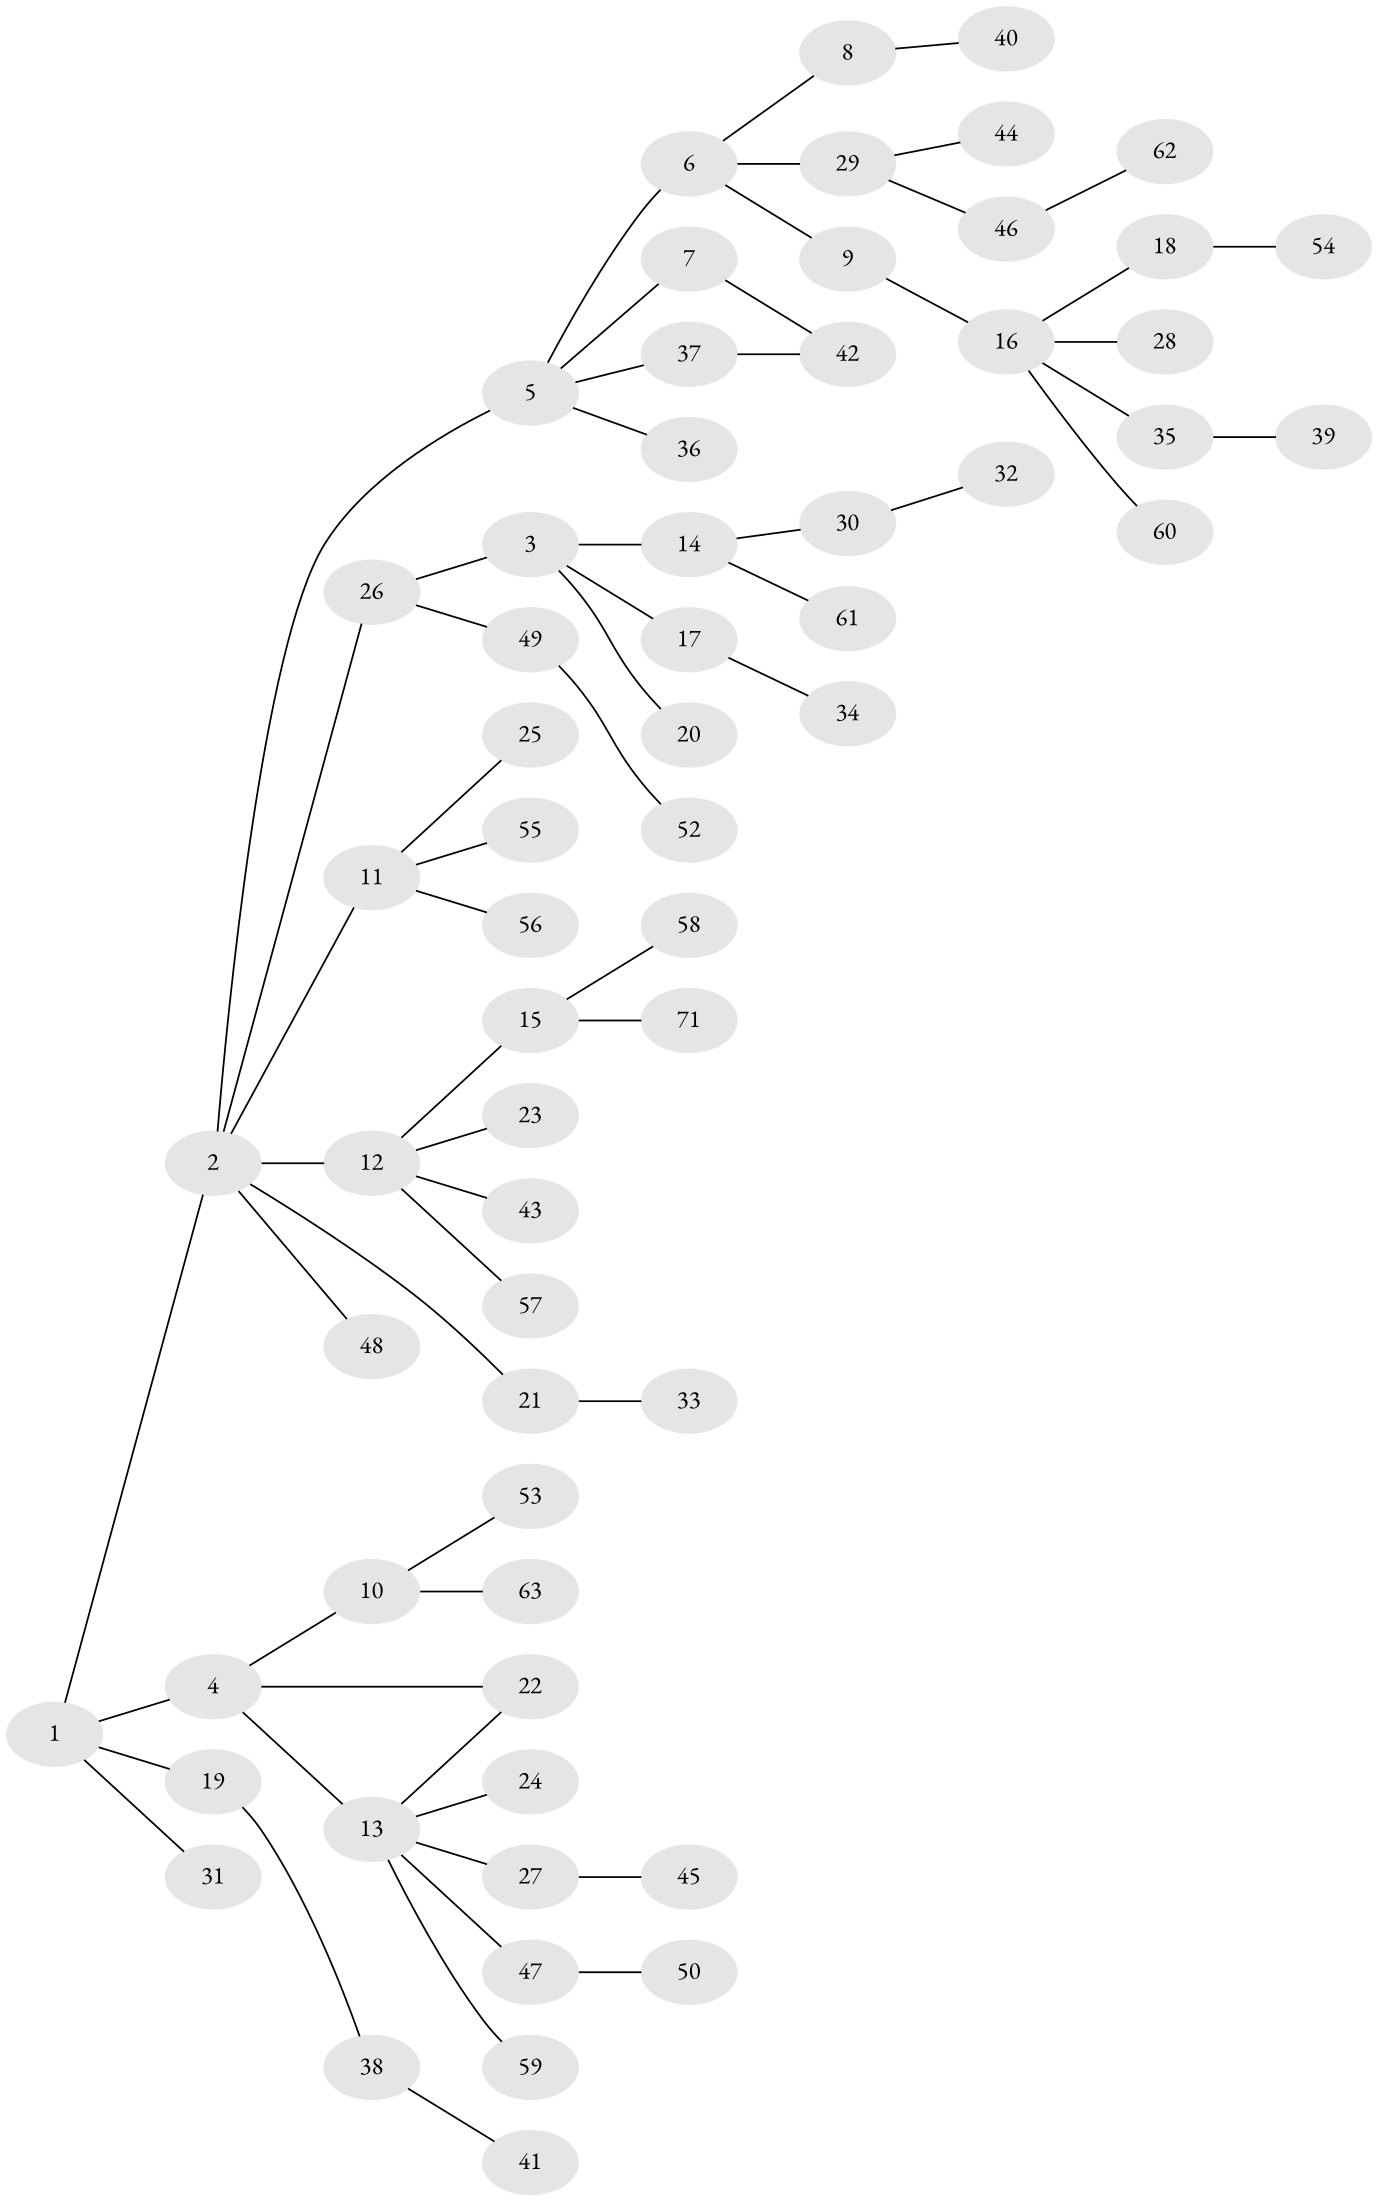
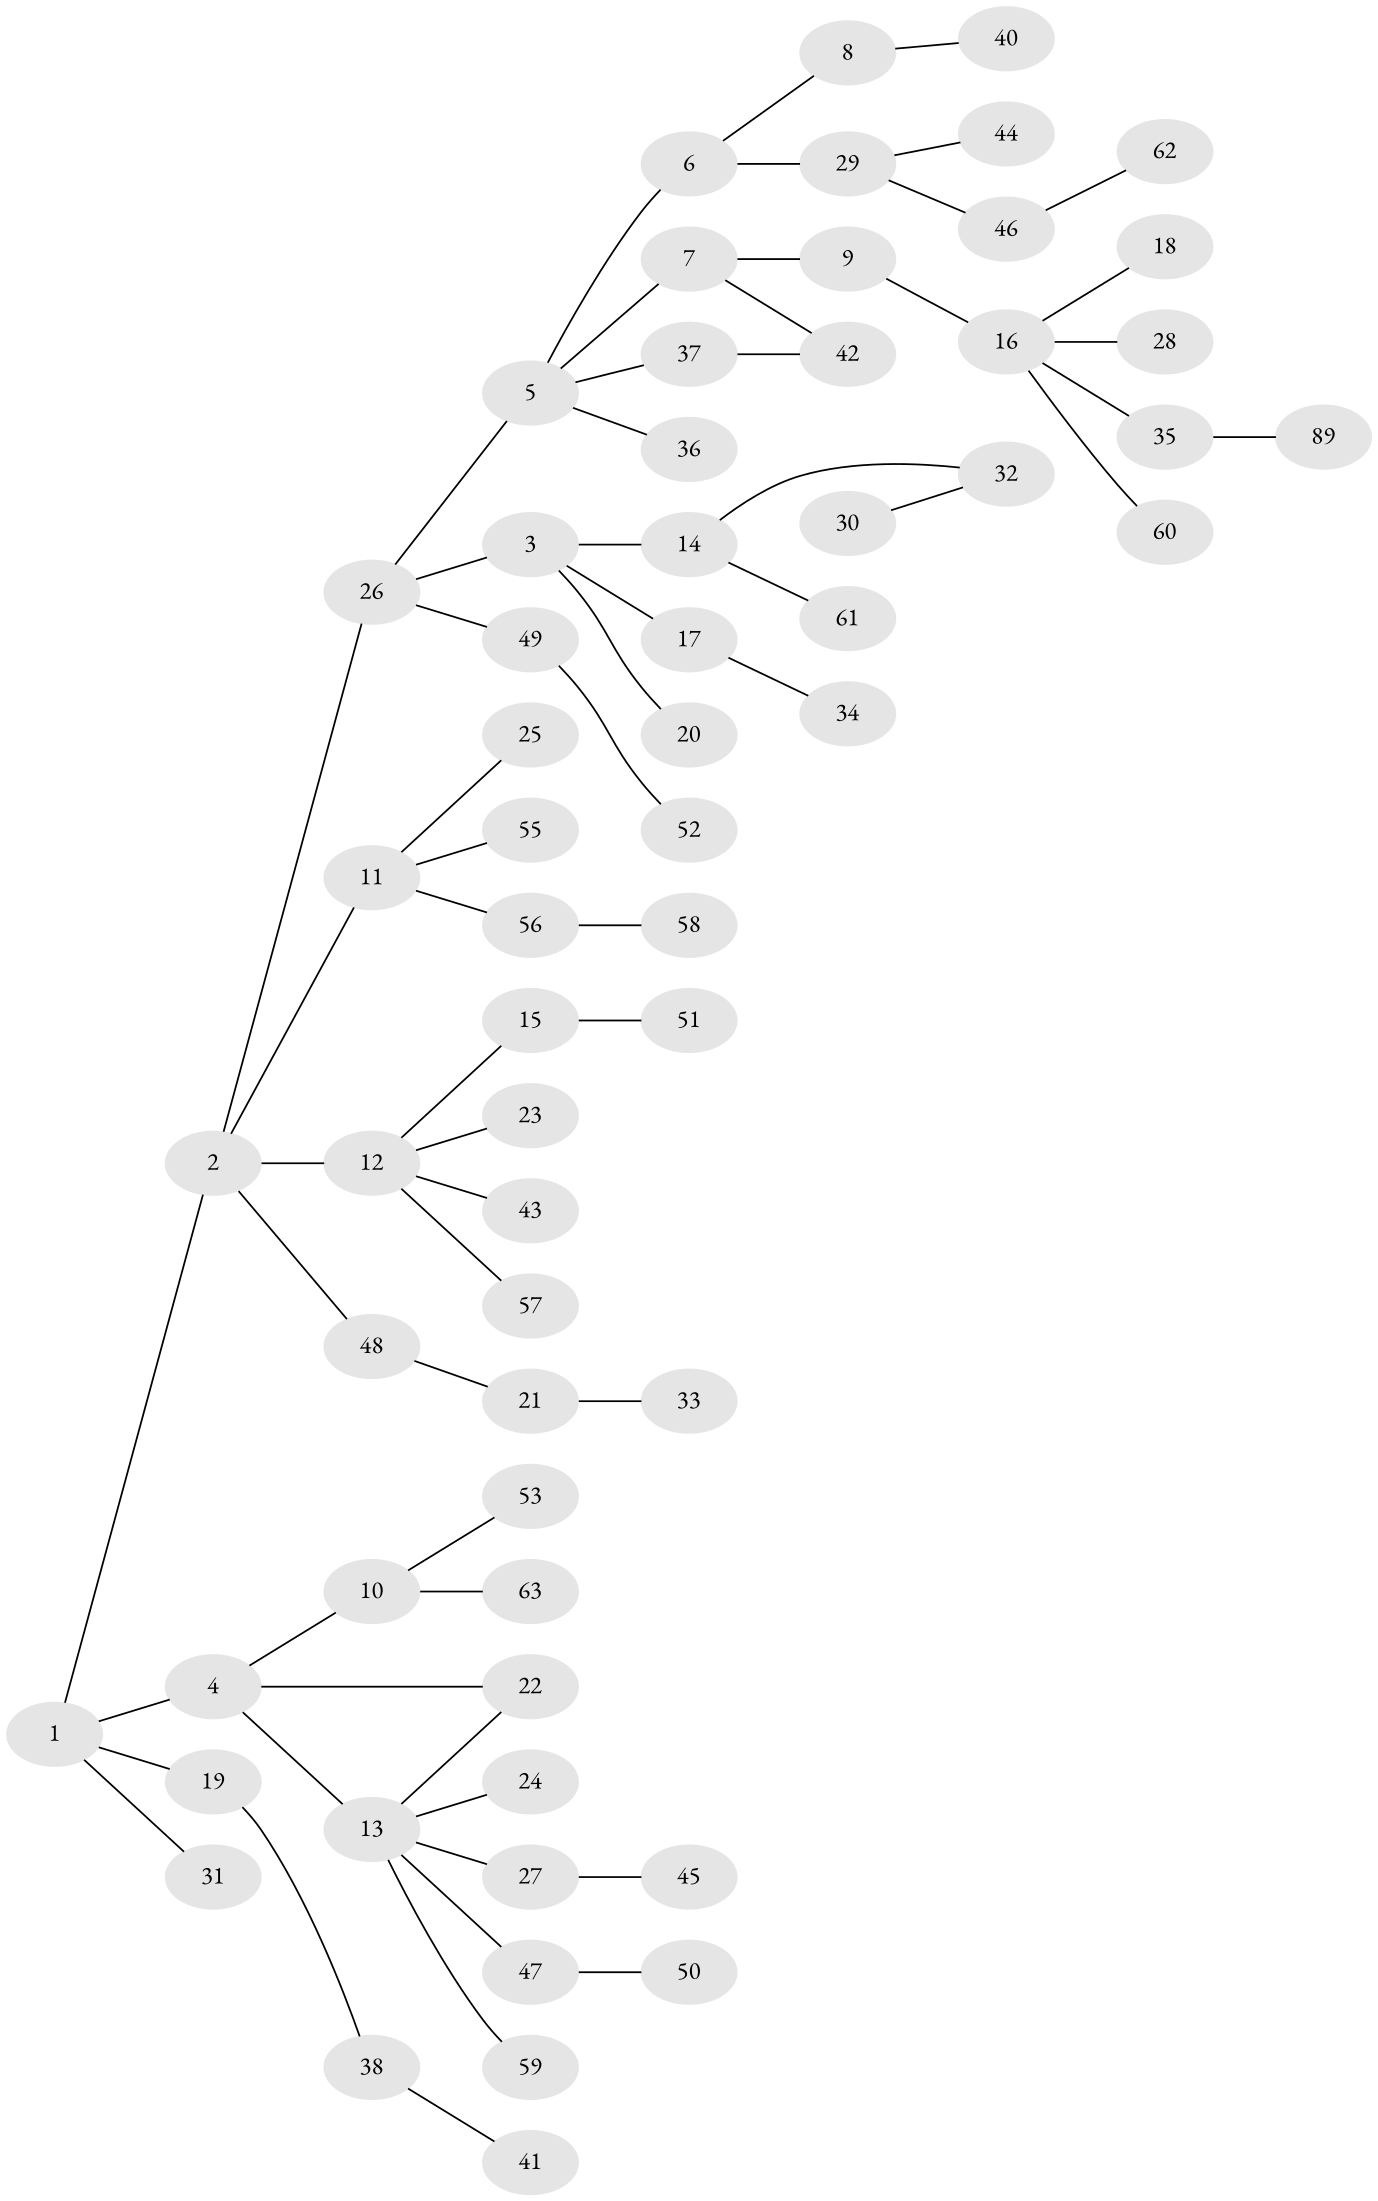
edge "6" -- "9": now "7" -- "9"
node "54": removed
node "39": label "39" -> "89"
edge "30" -- "14": now "32" -- "14"
edge "5" -- "2": now "5" -- "26"
edge "58" -- "15": now "58" -- "56"
node "71": label "71" -> "51"
edge "2" -- "21": now "48" -- "21"
